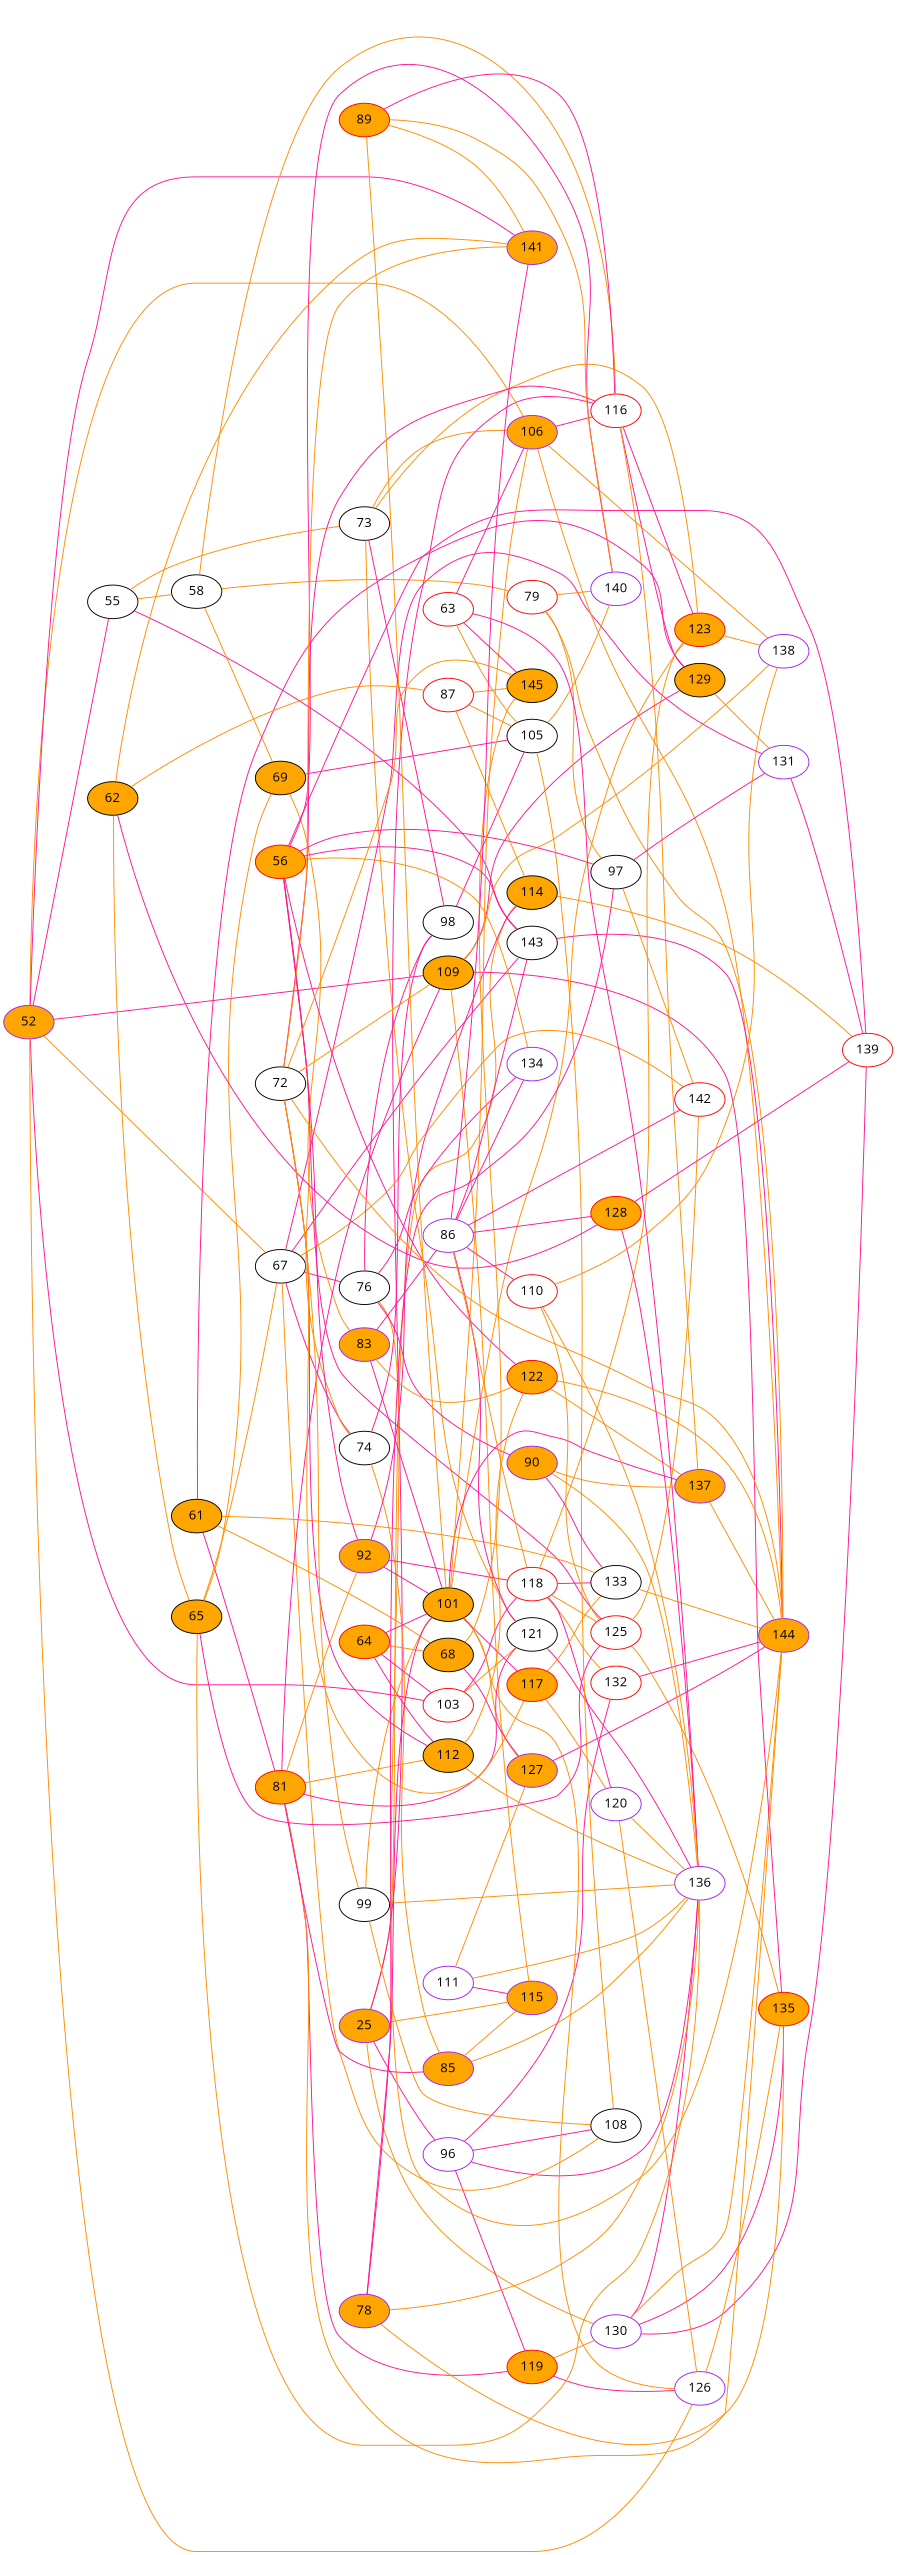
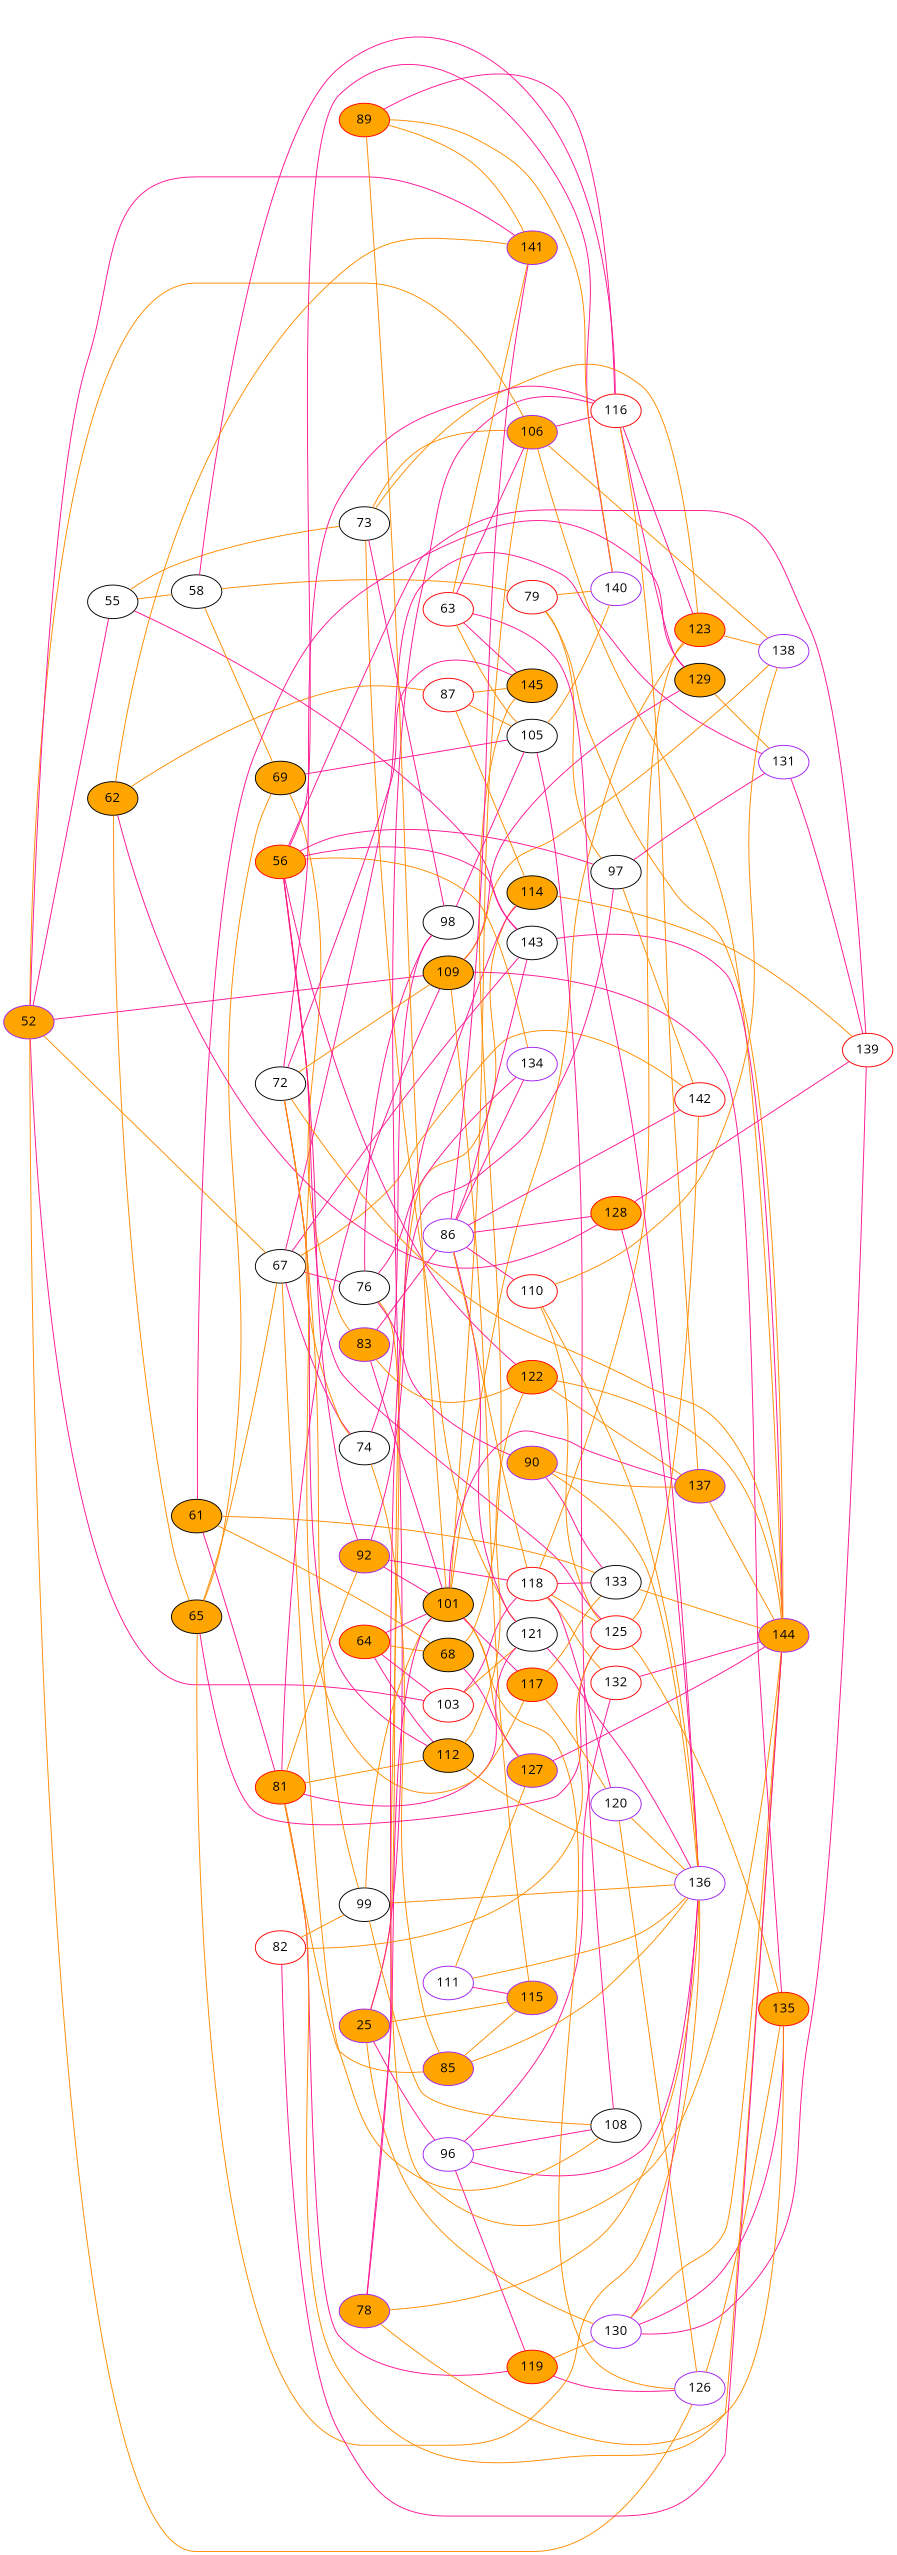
edge "116" -- "58": color darkorange -> deeppink
edge "141" -- "72": now "141" -- "63"
edge "145" -- "72": color darkorange -> deeppink
edge "105" -- "108": color darkorange -> deeppink
node "82": added
edge "81" -- "85": color deeppink -> darkorange
